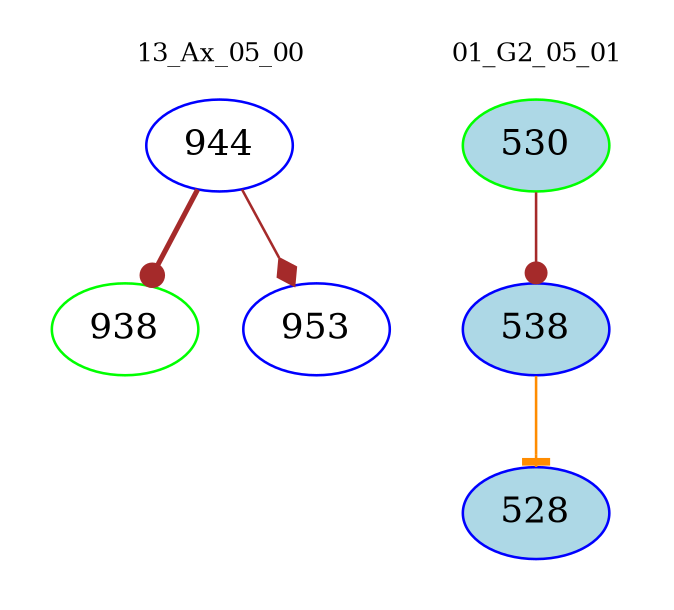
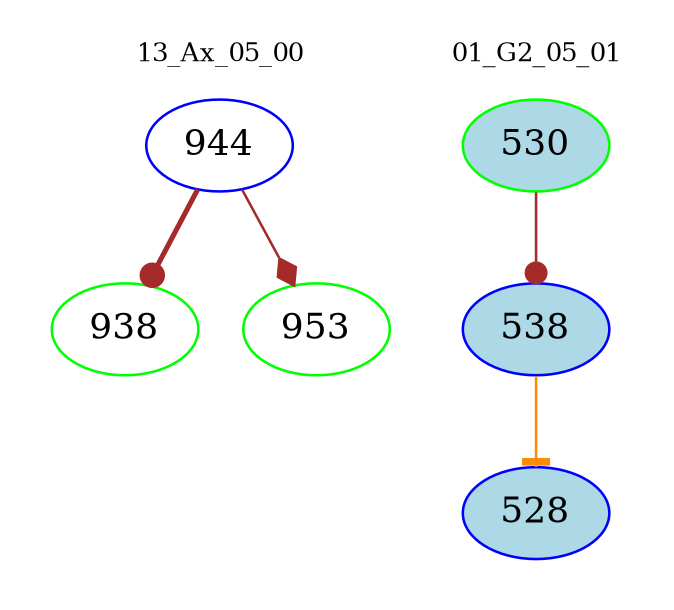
node "953": color blue -> green
